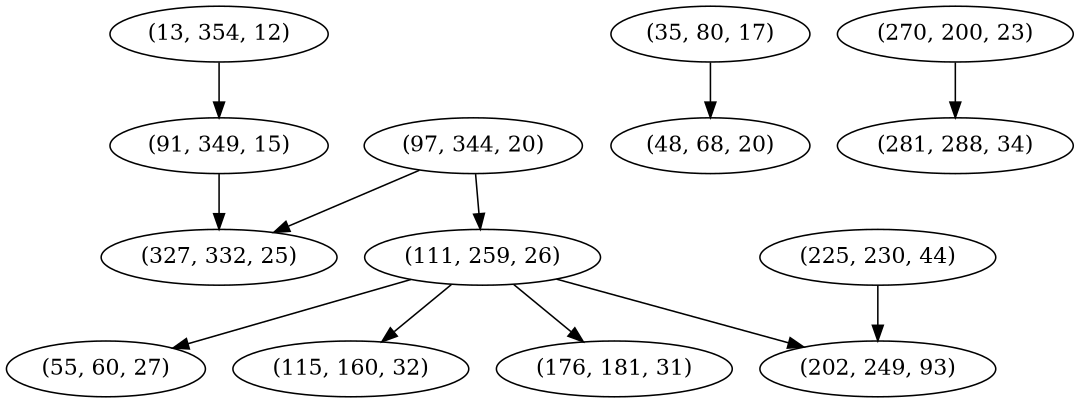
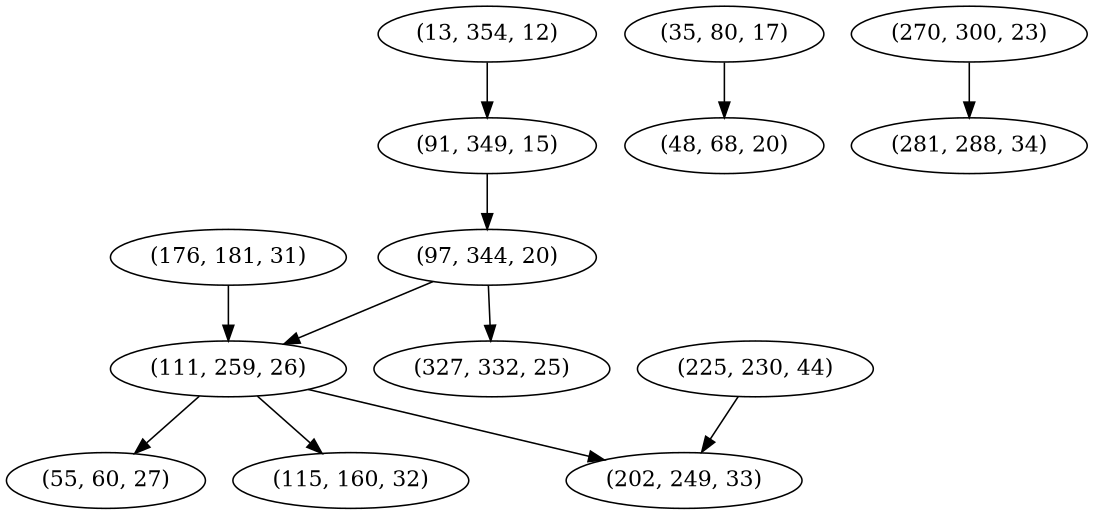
node "(270, 200, 23)": label "(270, 200, 23)" -> "(270, 300, 23)"
edge "(91, 349, 15)" -> "(327, 332, 25)": now "(91, 349, 15)" -> "(97, 344, 20)"
edge "(111, 259, 26)" -> "(176, 181, 31)": reversed
node "(202, 249, 93)": label "(202, 249, 93)" -> "(202, 249, 33)"
